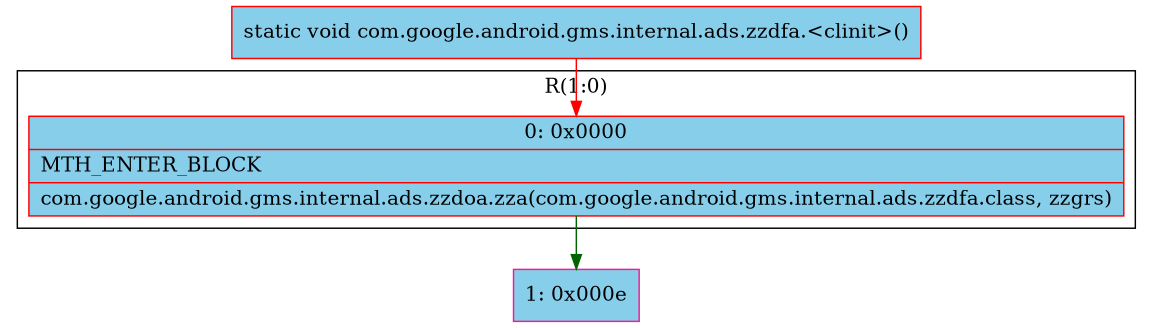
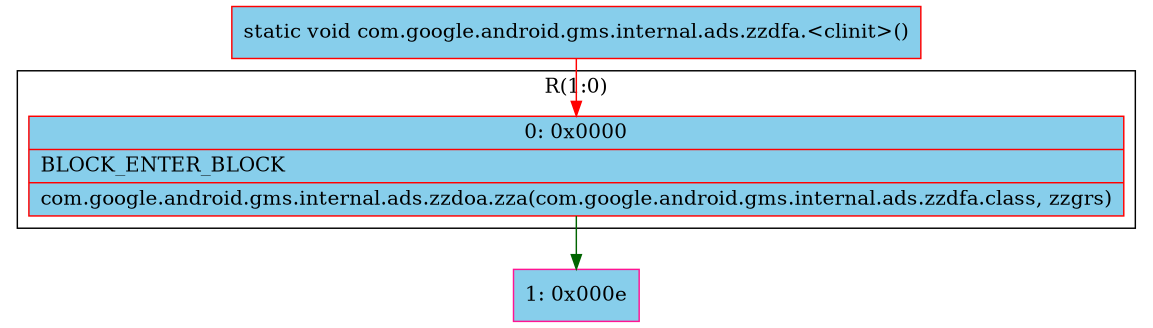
node "0: 0x0000": text "MTH_ENTER_BLOCK" -> "BLOCK_ENTER_BLOCK"
